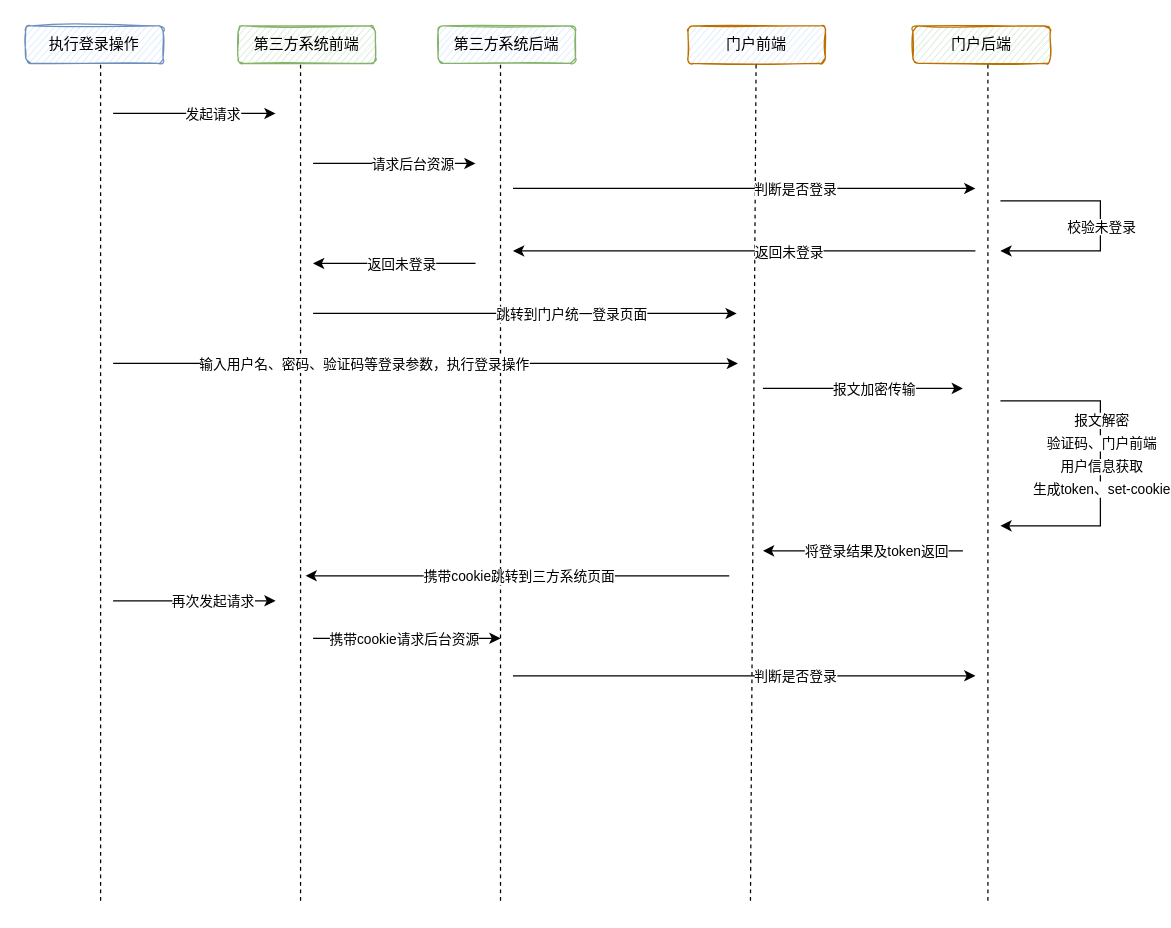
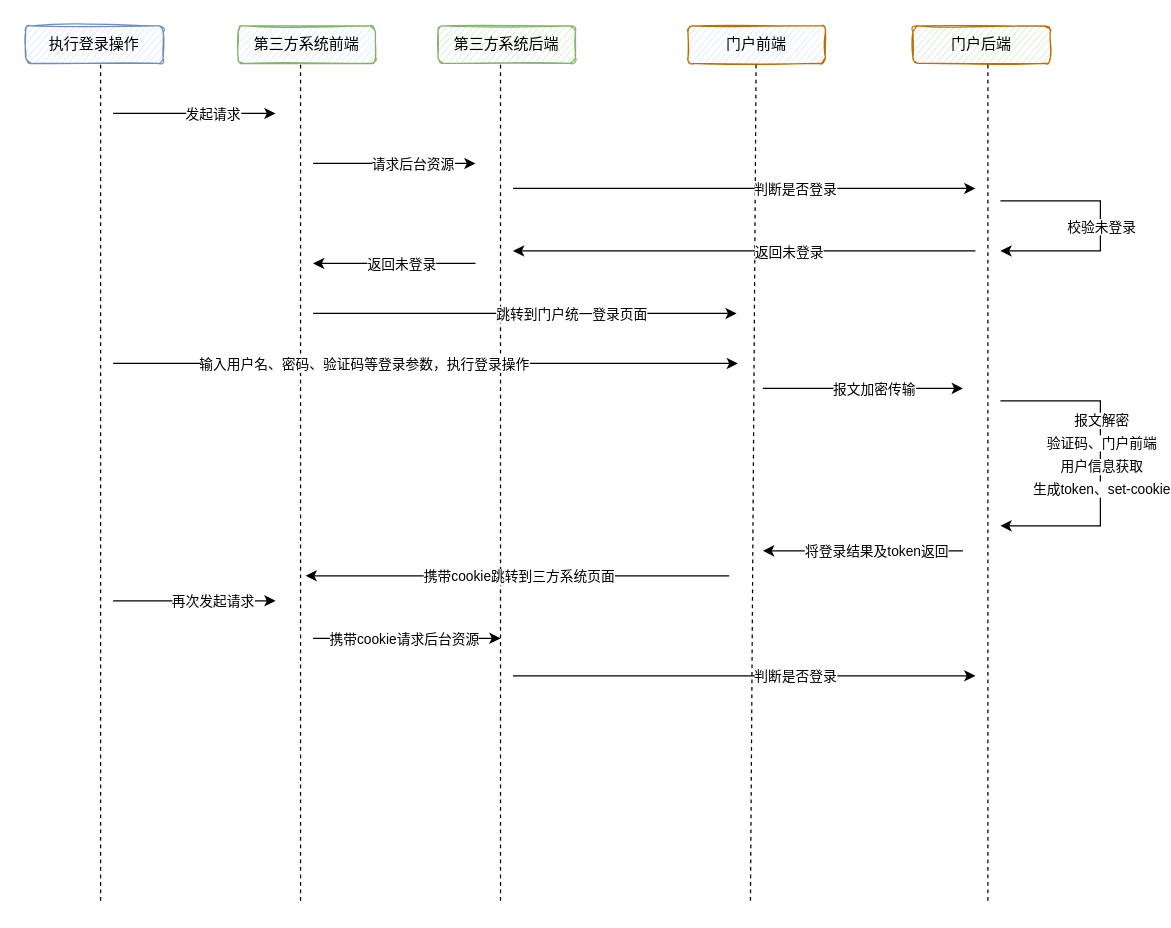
node "第三方系统前端": fillcolor #d5e8d4 -> #dae8fc
node "第三方系统后端": fillcolor #dae8fc -> #d5e8d4
